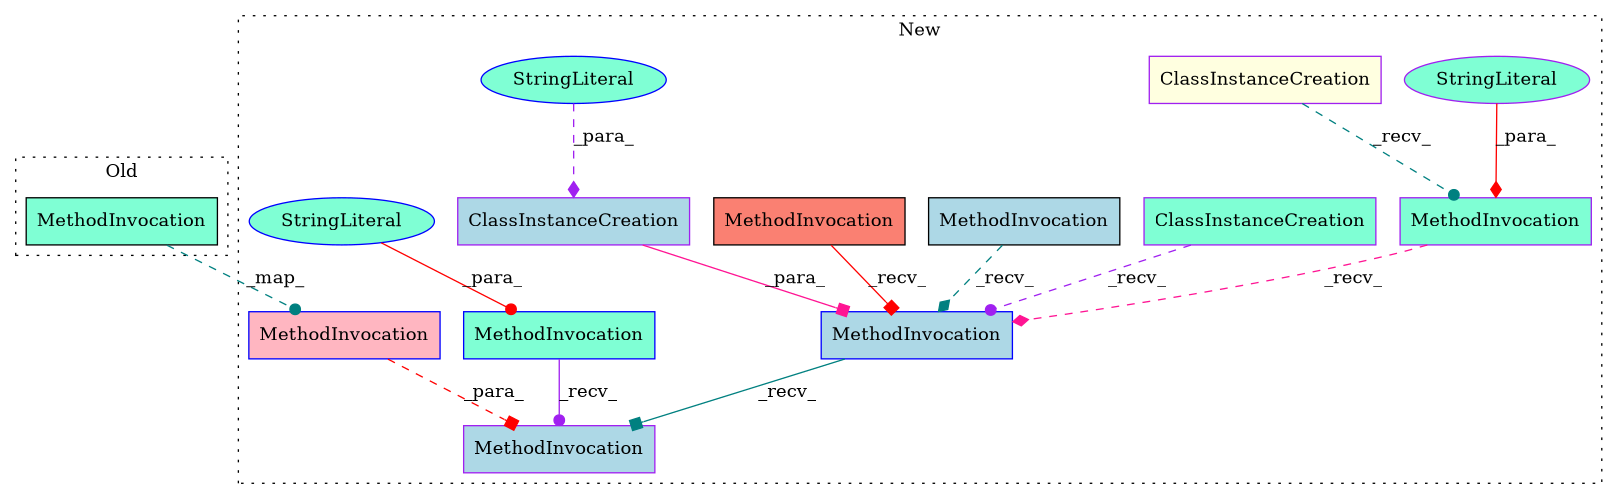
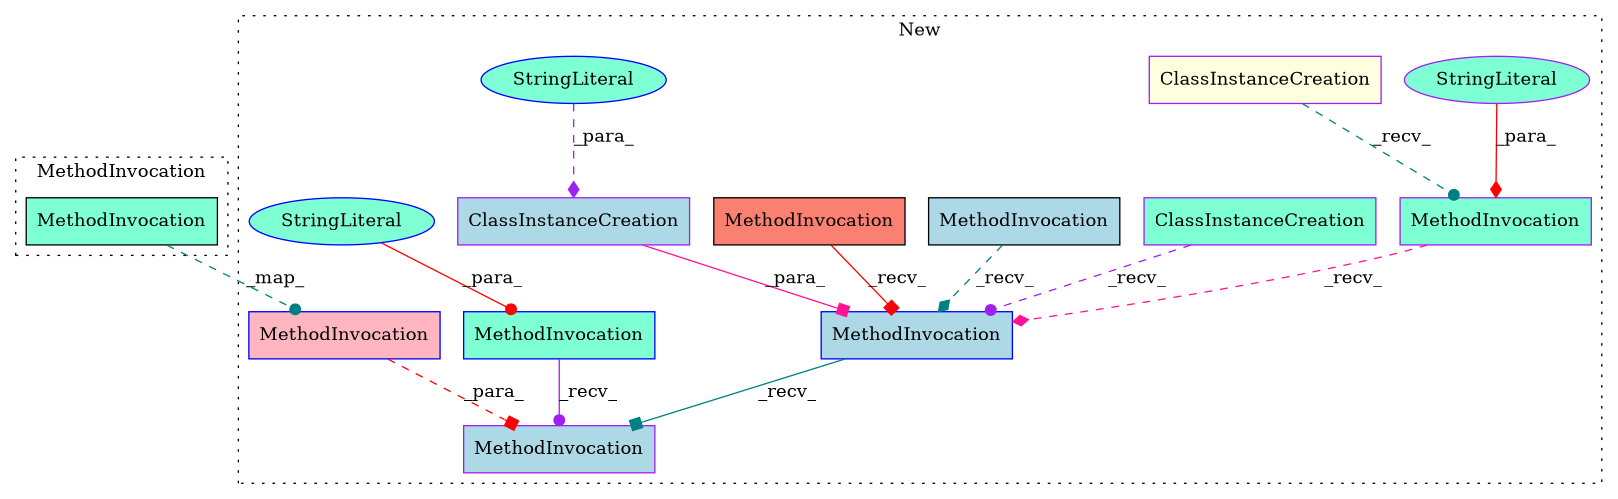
cluster "Old": label "Old" -> "MethodInvocation"
